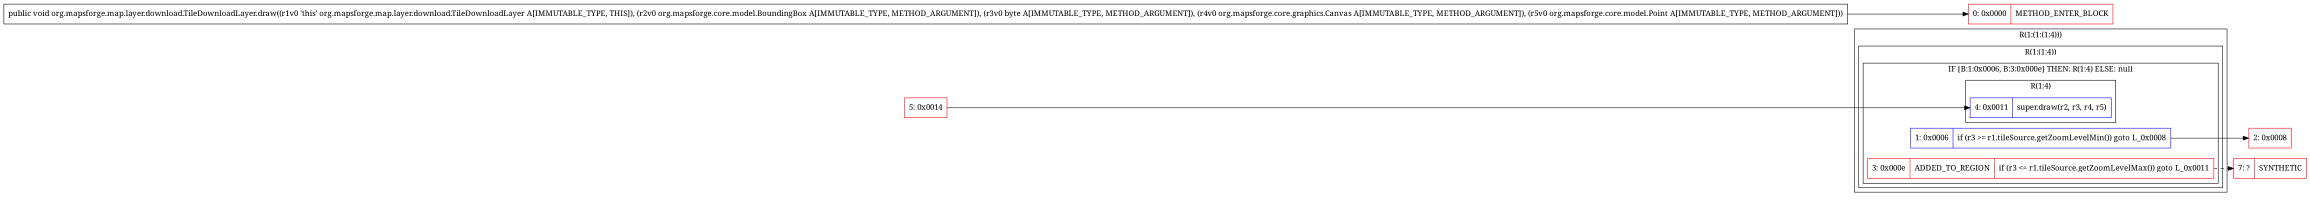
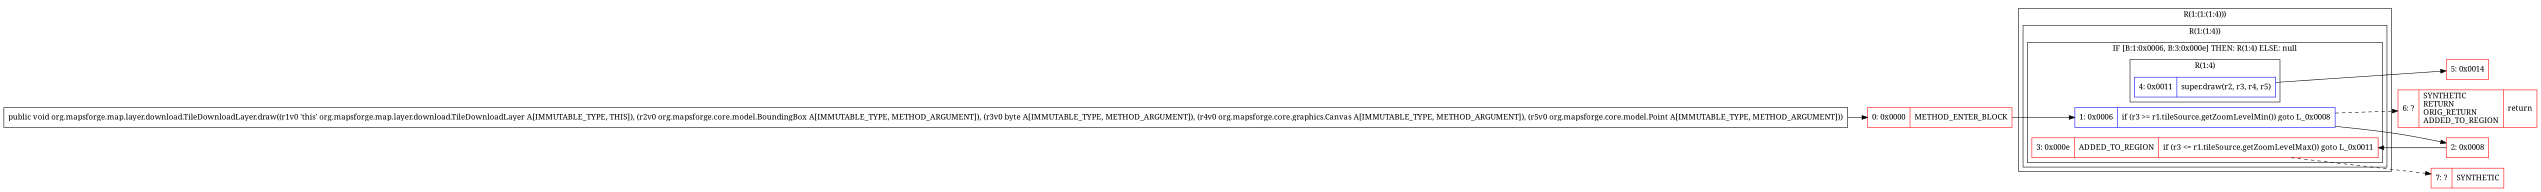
edge "5: 0x0014" -> "4: 0x0011": reversed
node "6: ?": added
edge "0: 0x0000" -> "1: 0x0006": added
edge "2: 0x0008" -> "3: 0x000e": added
